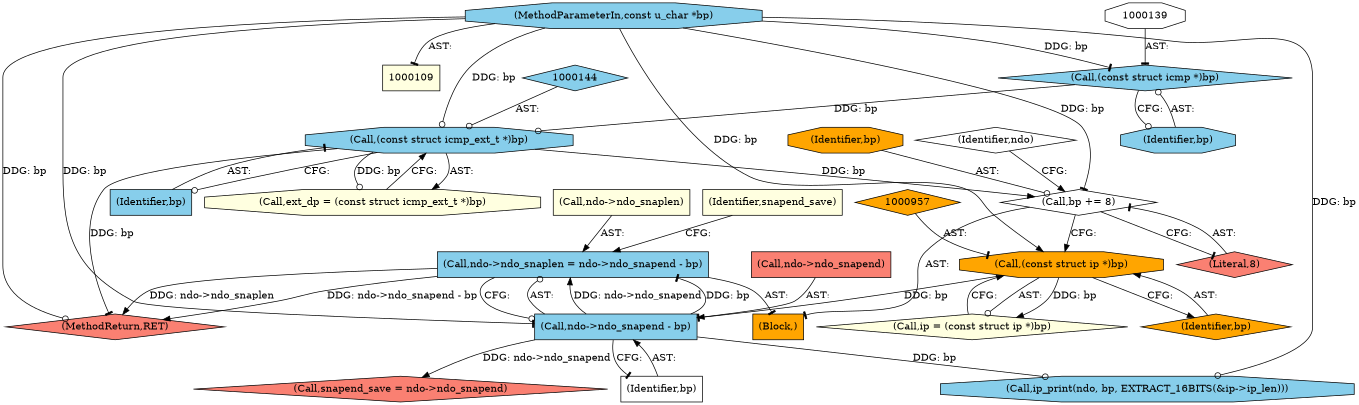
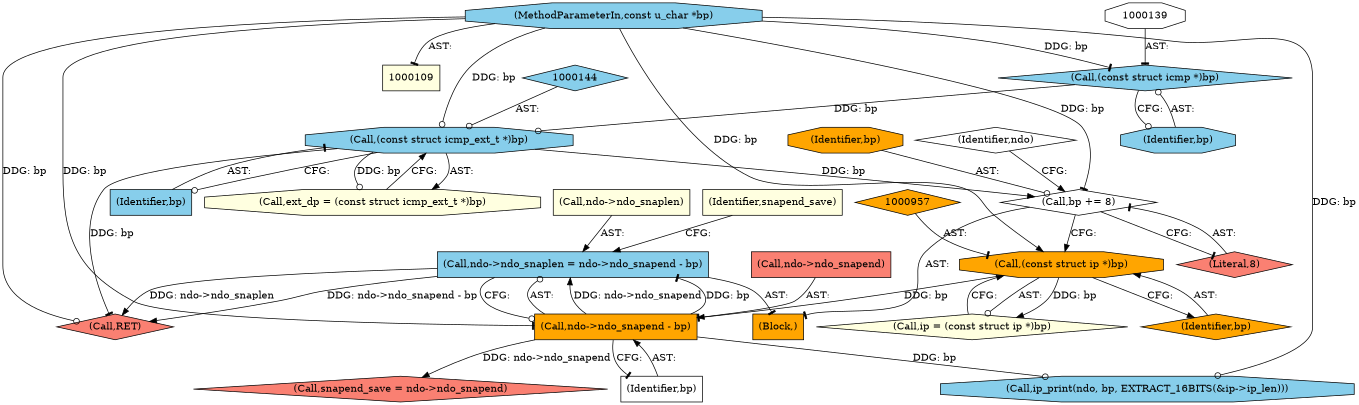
node "(MethodReturn,RET)": label "(MethodReturn,RET)" -> "(Call,RET)"
node "(Call,ndo->ndo_snapend - bp)": fillcolor skyblue -> orange
